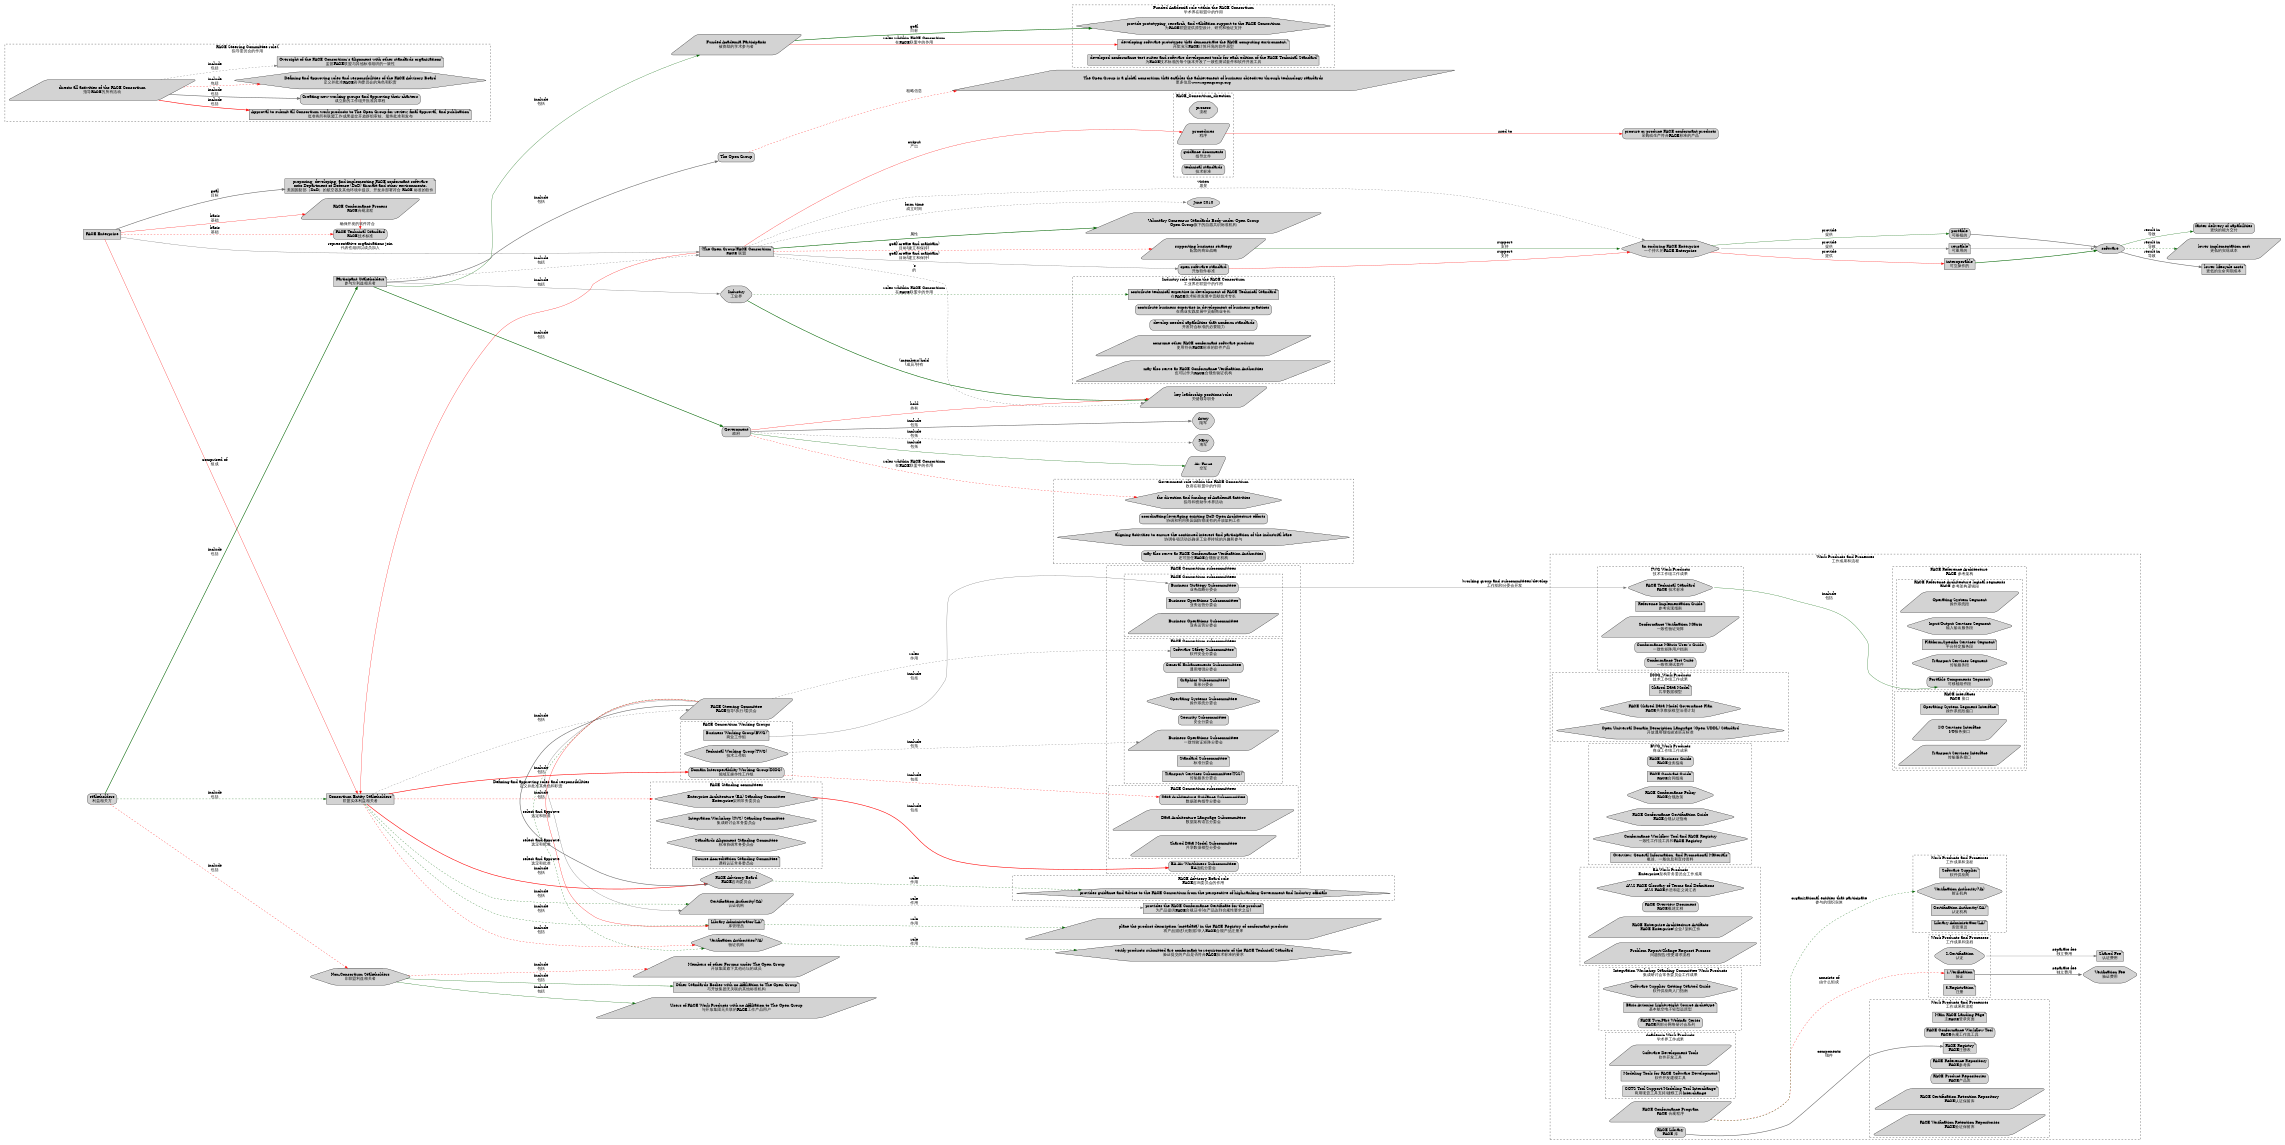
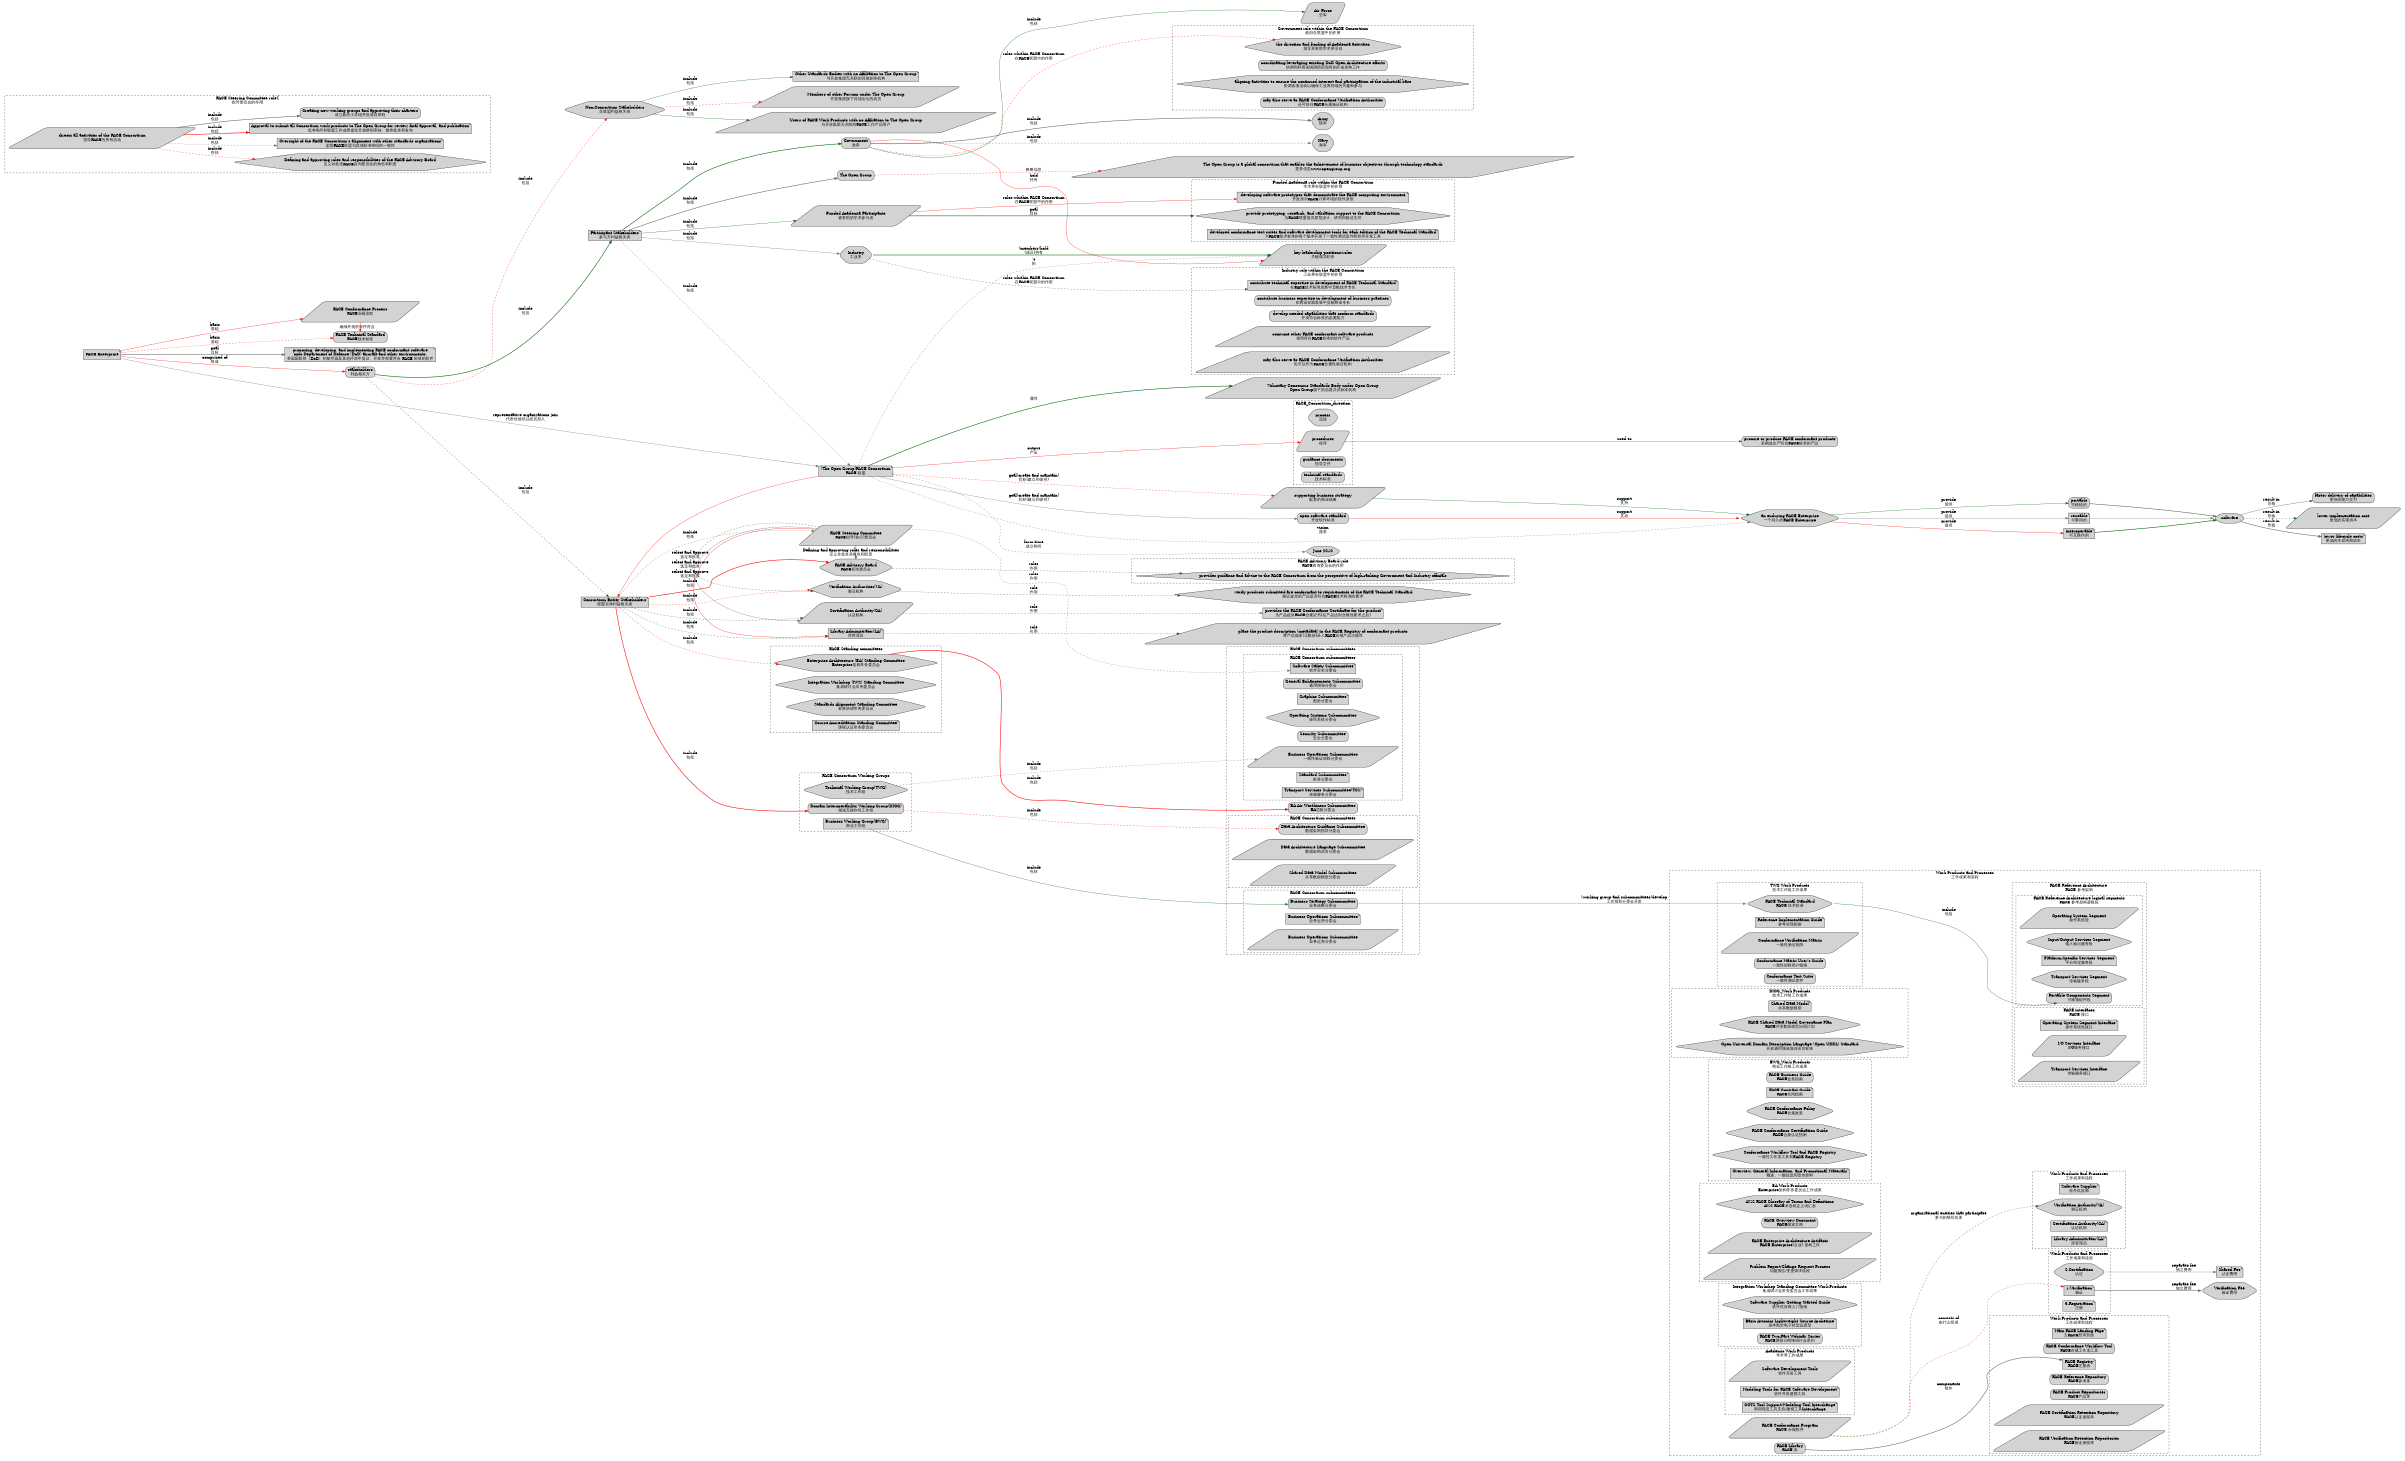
edge "FACE Enterprise" -> "Consortium Entity Stakeholders 联盟实体利益相关者": now "FACE Enterprise" -> "stakeholders 利益相关方"
edge "Business Working Group(BWG) 商业工作组" -> "Business Strategy Subcommittee 业务战略分委会": color gray40 -> darkgreen
